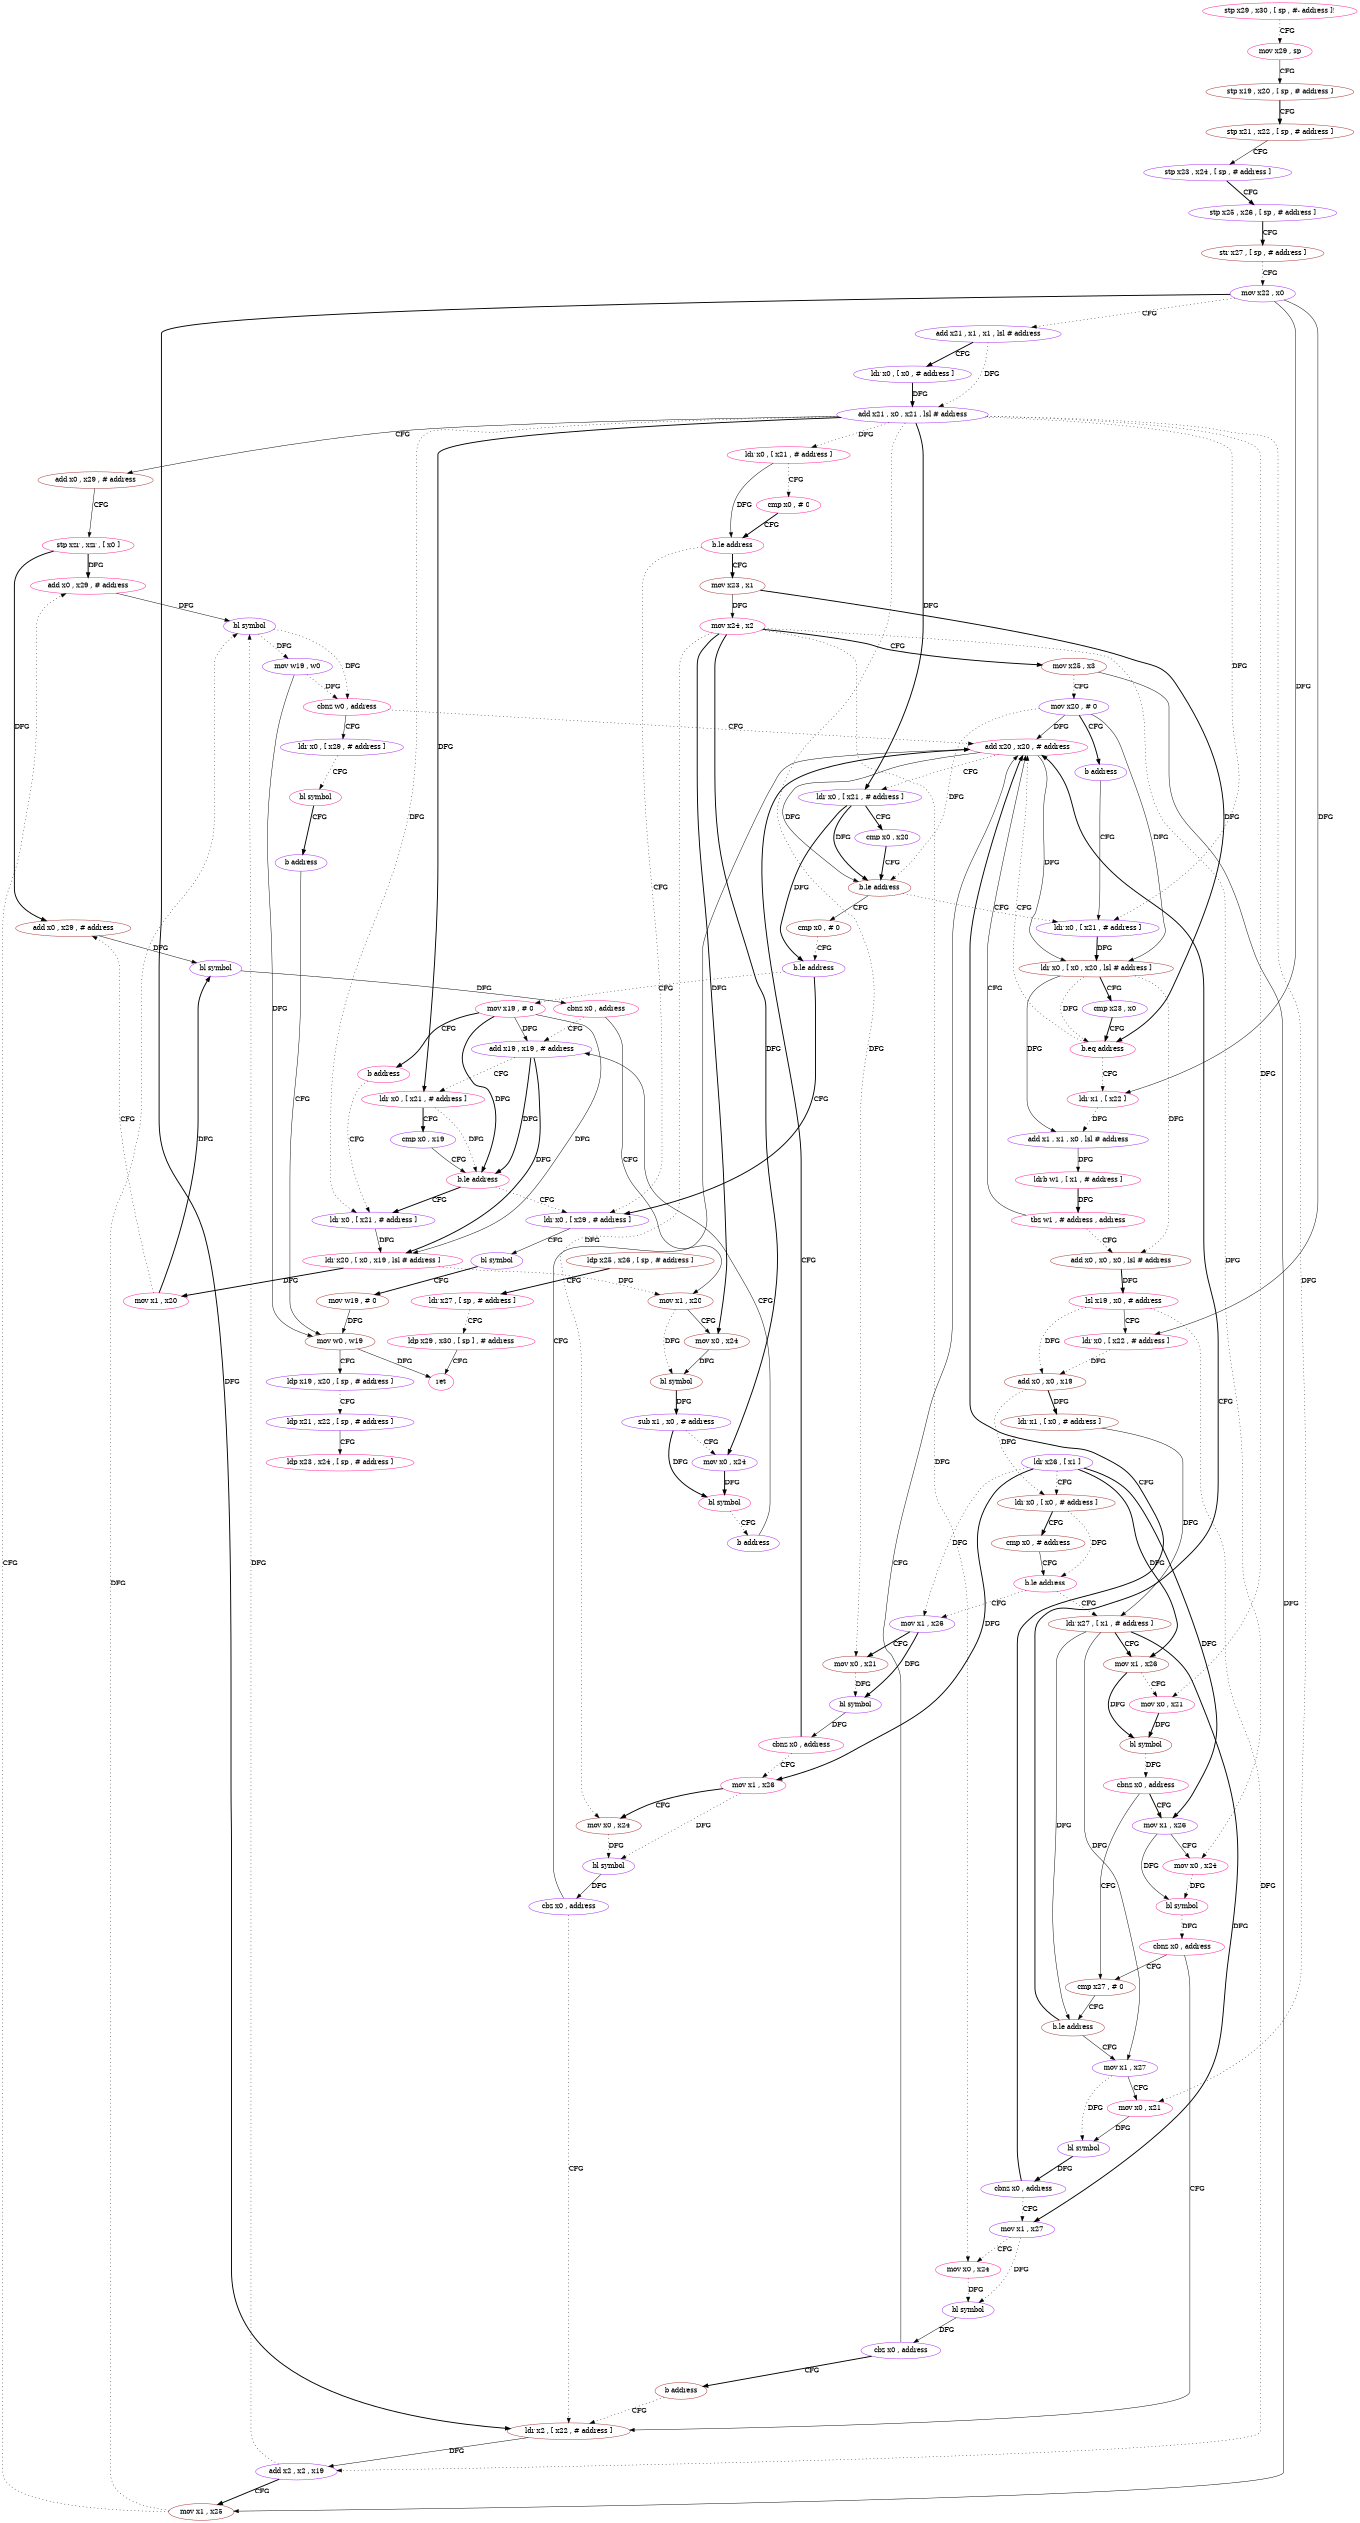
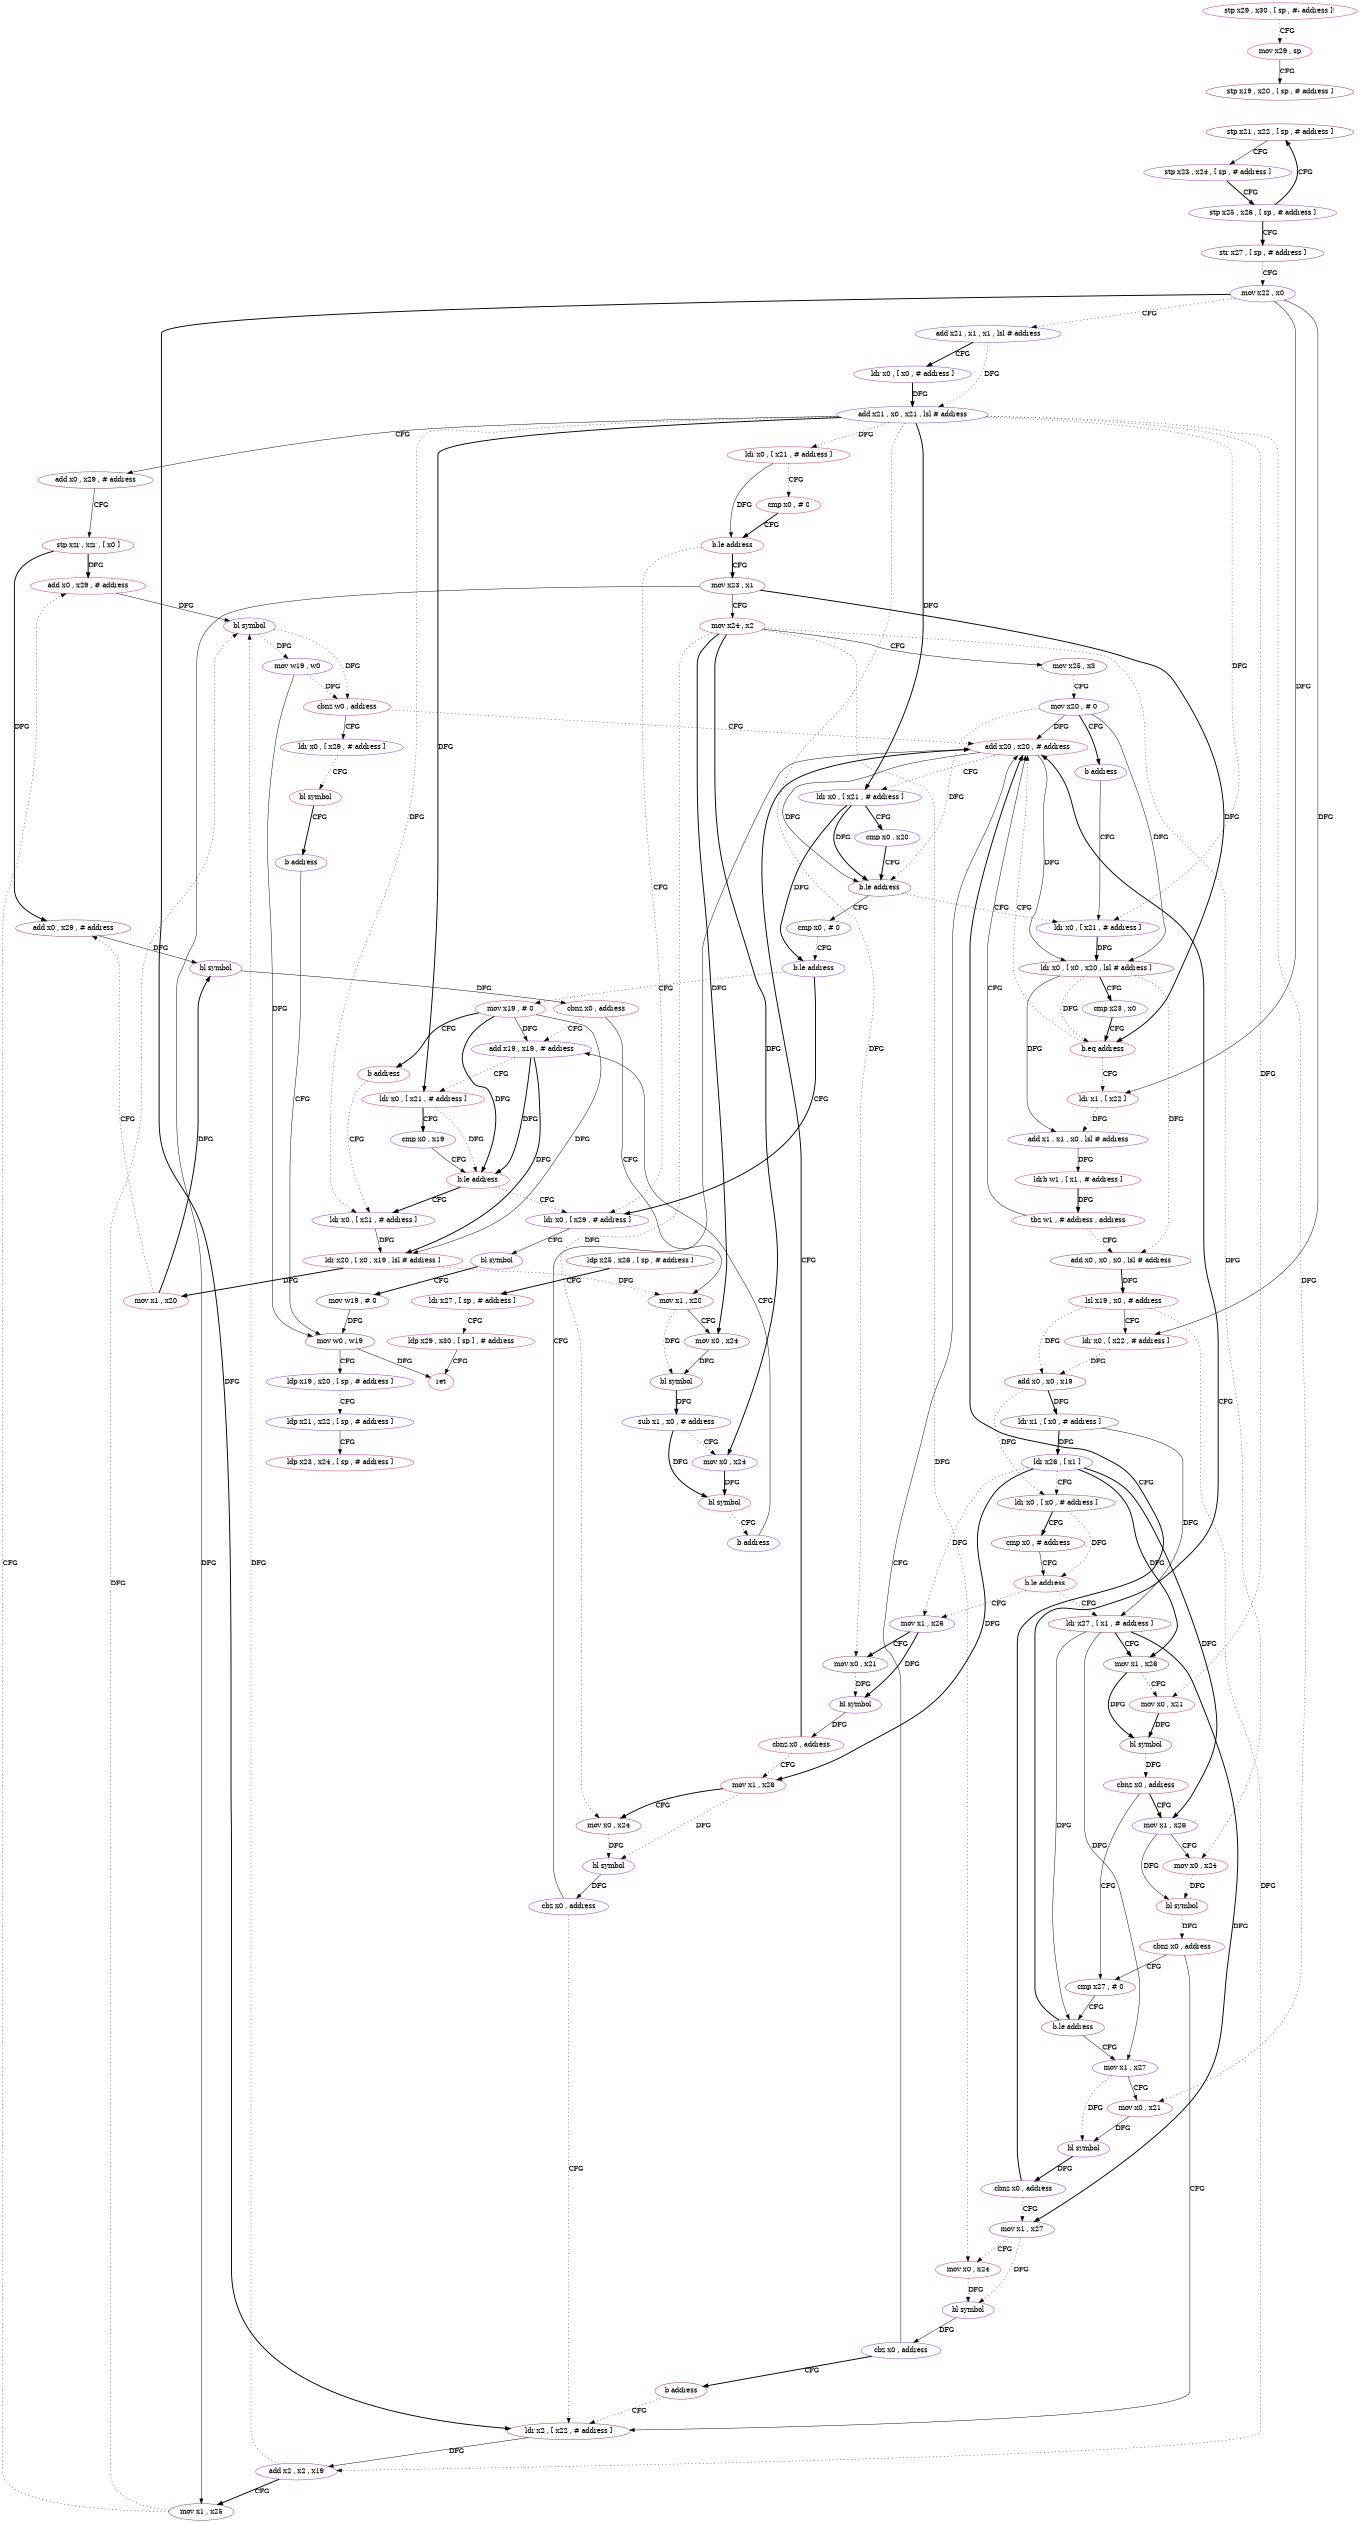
edge "stp x19 , x20 , [ sp , # address ]" -> "stp x21 , x22 , [ sp , # address ]": now "stp x25 , x26 , [ sp , # address ]" -> "stp x21 , x22 , [ sp , # address ]"
edge "mov x23 , x1" -> "mov x24 , x2": label "DFG" -> "CFG"
edge "mov x24 , x2" -> "mov x25 , x3": style bold -> solid
edge "ldr x1 , [ x0 , # address ]" -> "ldr x26 , [ x1 ]": added, label "DFG"
edge "mov x25 , x3" -> "mov x1 , x25": now "mov x23 , x1" -> "mov x1 , x25"
